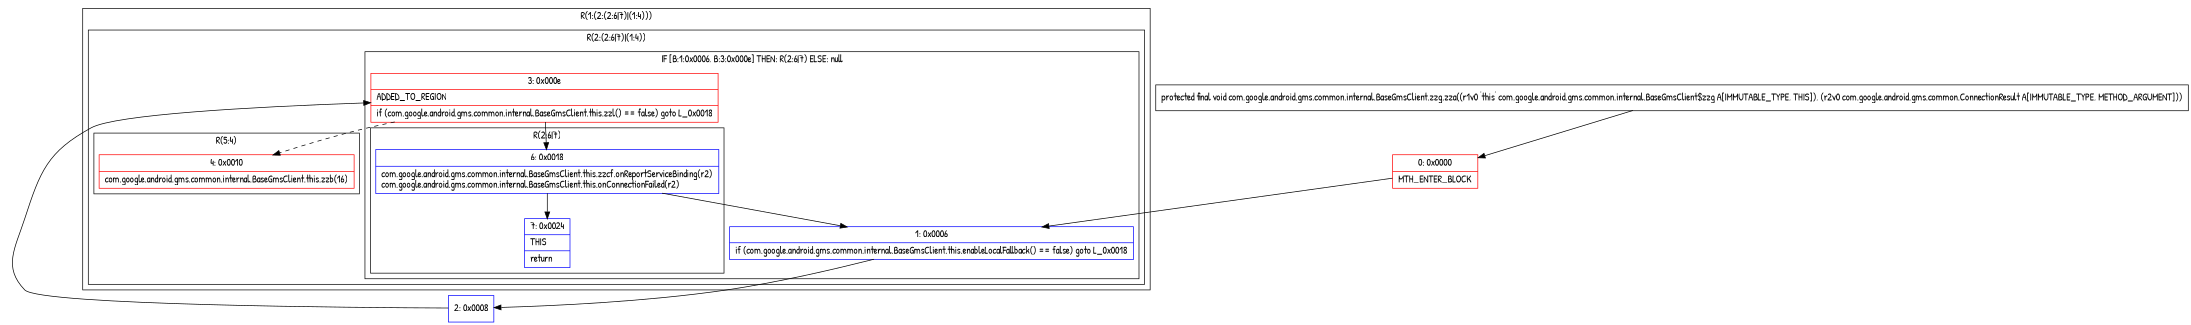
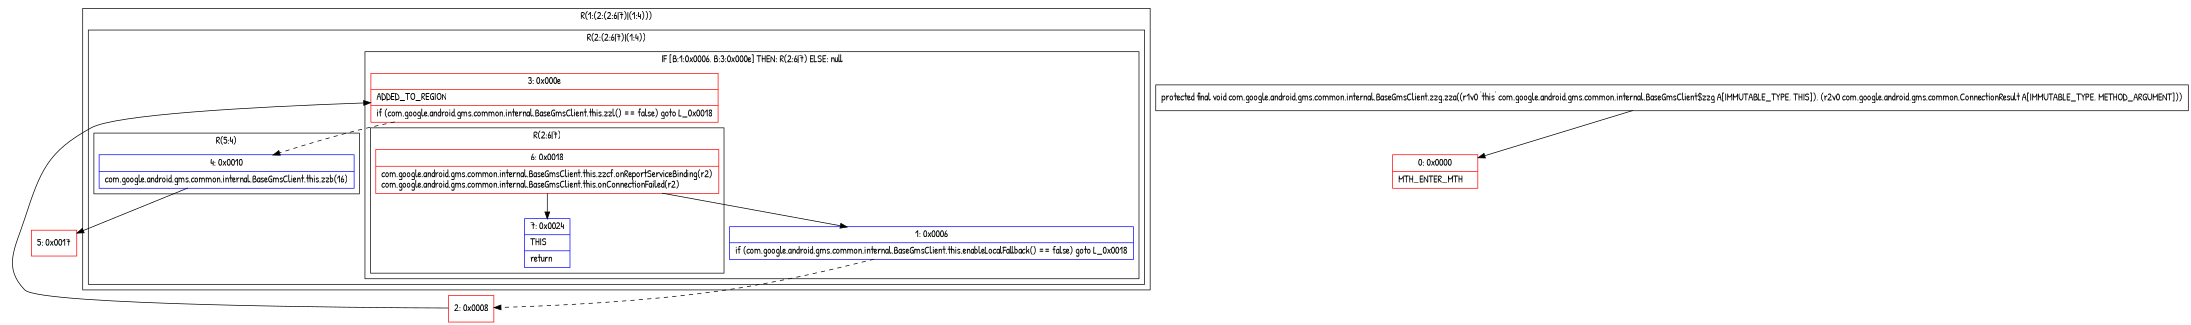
edge "3: 0x000e" -> "6: 0x0018": removed
node "4: 0x0010": color red -> blue
node "6: 0x0018": color blue -> red
node "0: 0x0000": text "MTH_ENTER_BLOCK" -> "MTH_ENTER_MTH"
edge "0: 0x0000" -> "1: 0x0006": removed
node "5: 0x0017": added
edge "1: 0x0006" -> "2: 0x0008": style solid -> dashed
node "2: 0x0008": color blue -> red
